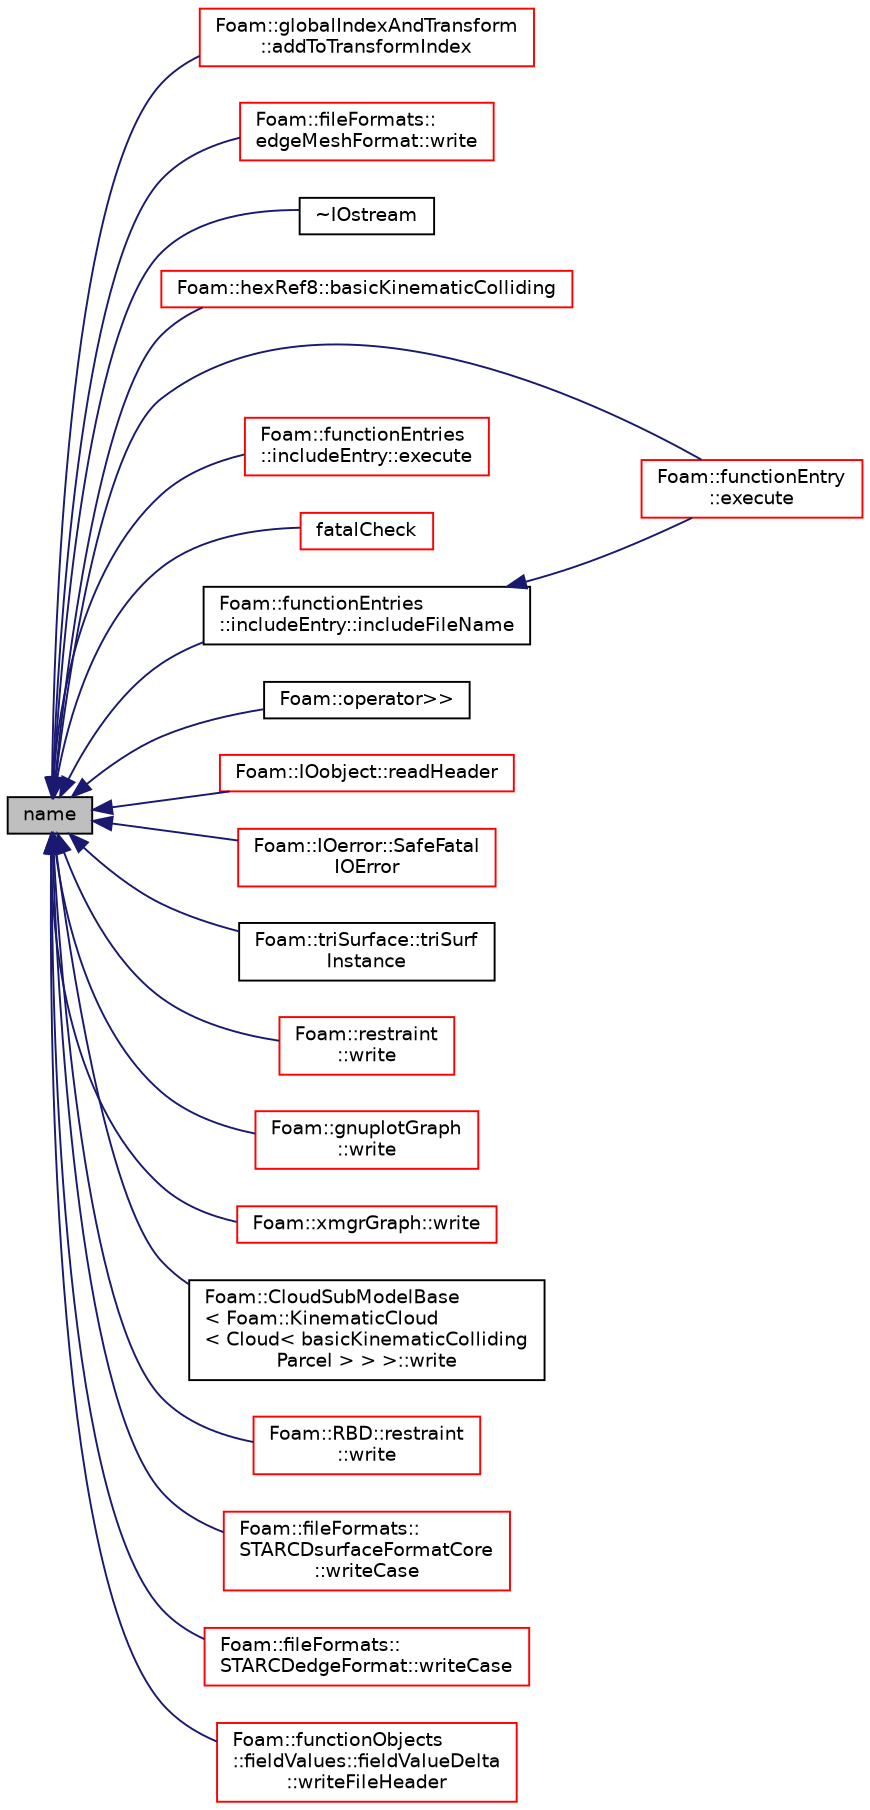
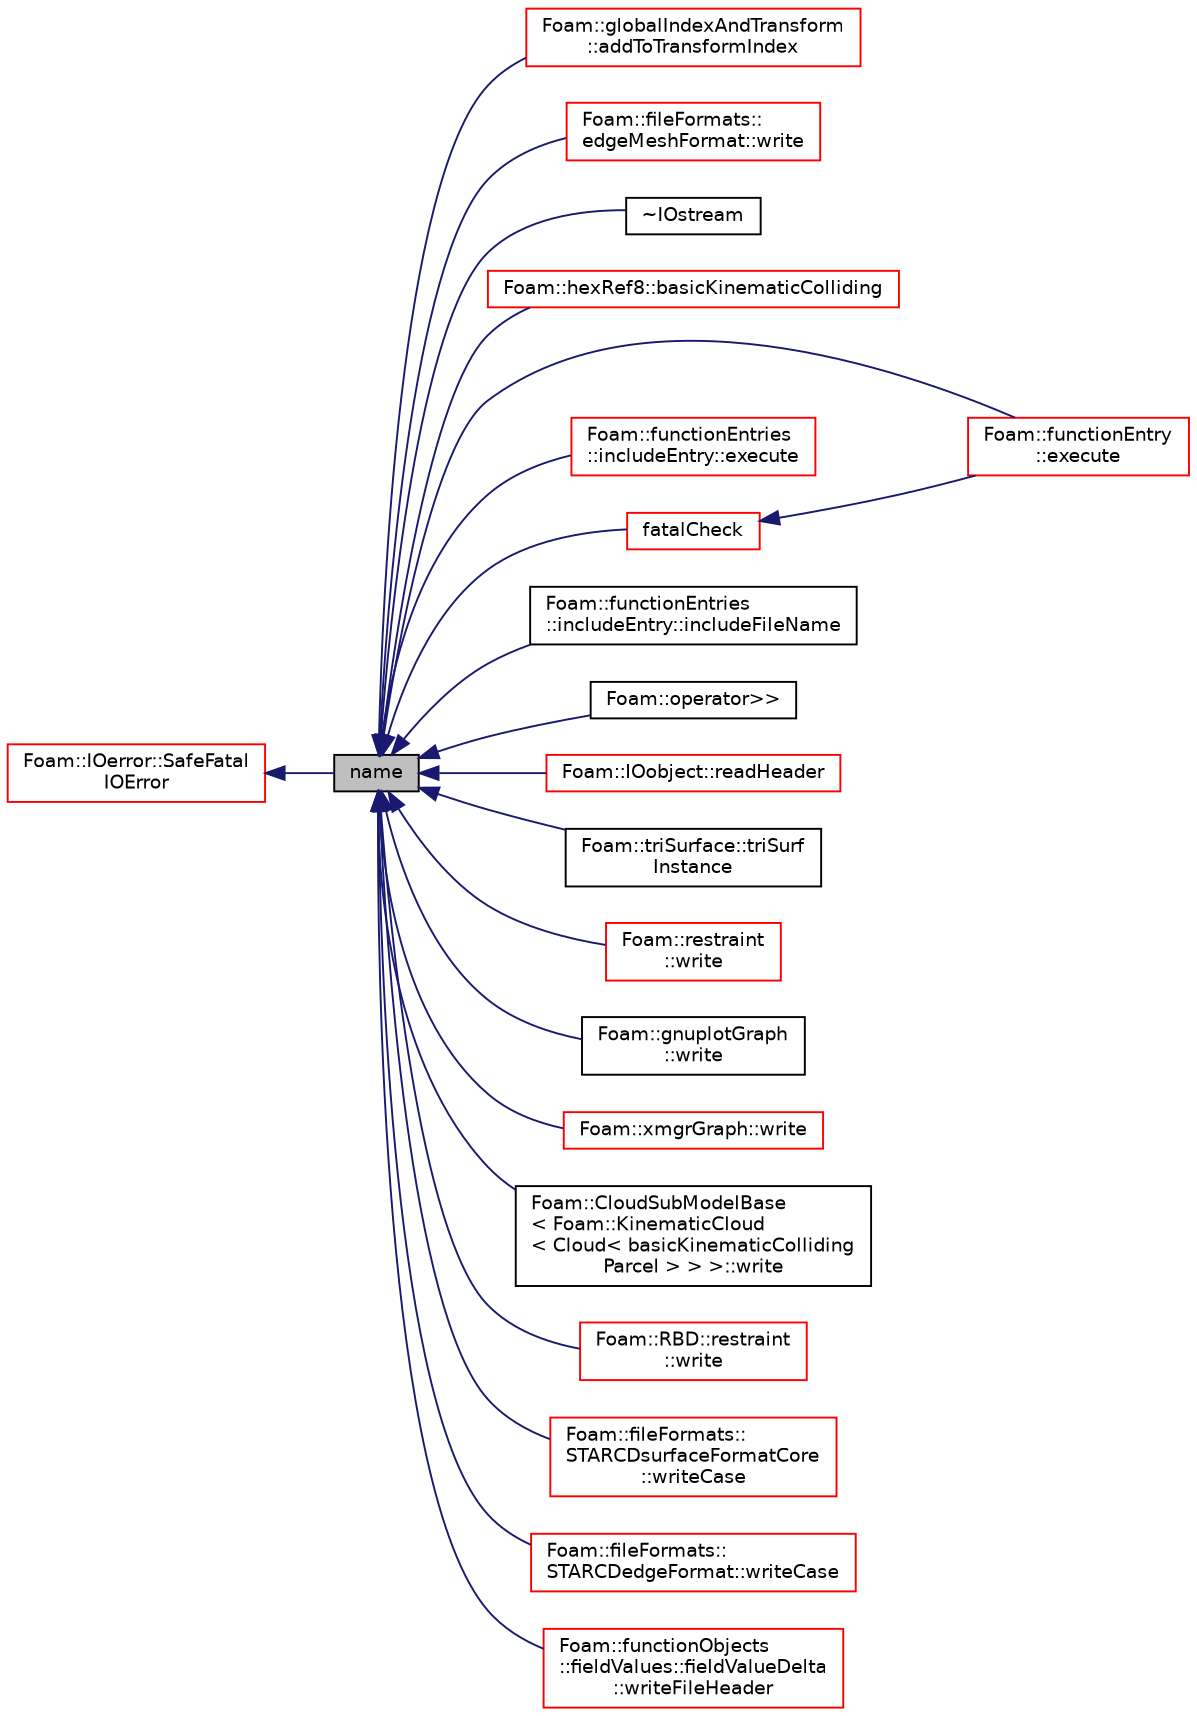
edge "Foam::functionEntry ::execute" -> "Foam::functionEntries ::includeEntry::includeFileName": now "Foam::functionEntry ::execute" -> "fatalCheck"
edge "Foam::IOerror::SafeFatal IOError" -> "name": reversed
node "Foam::gnuplotGraph ::write": color red -> black
